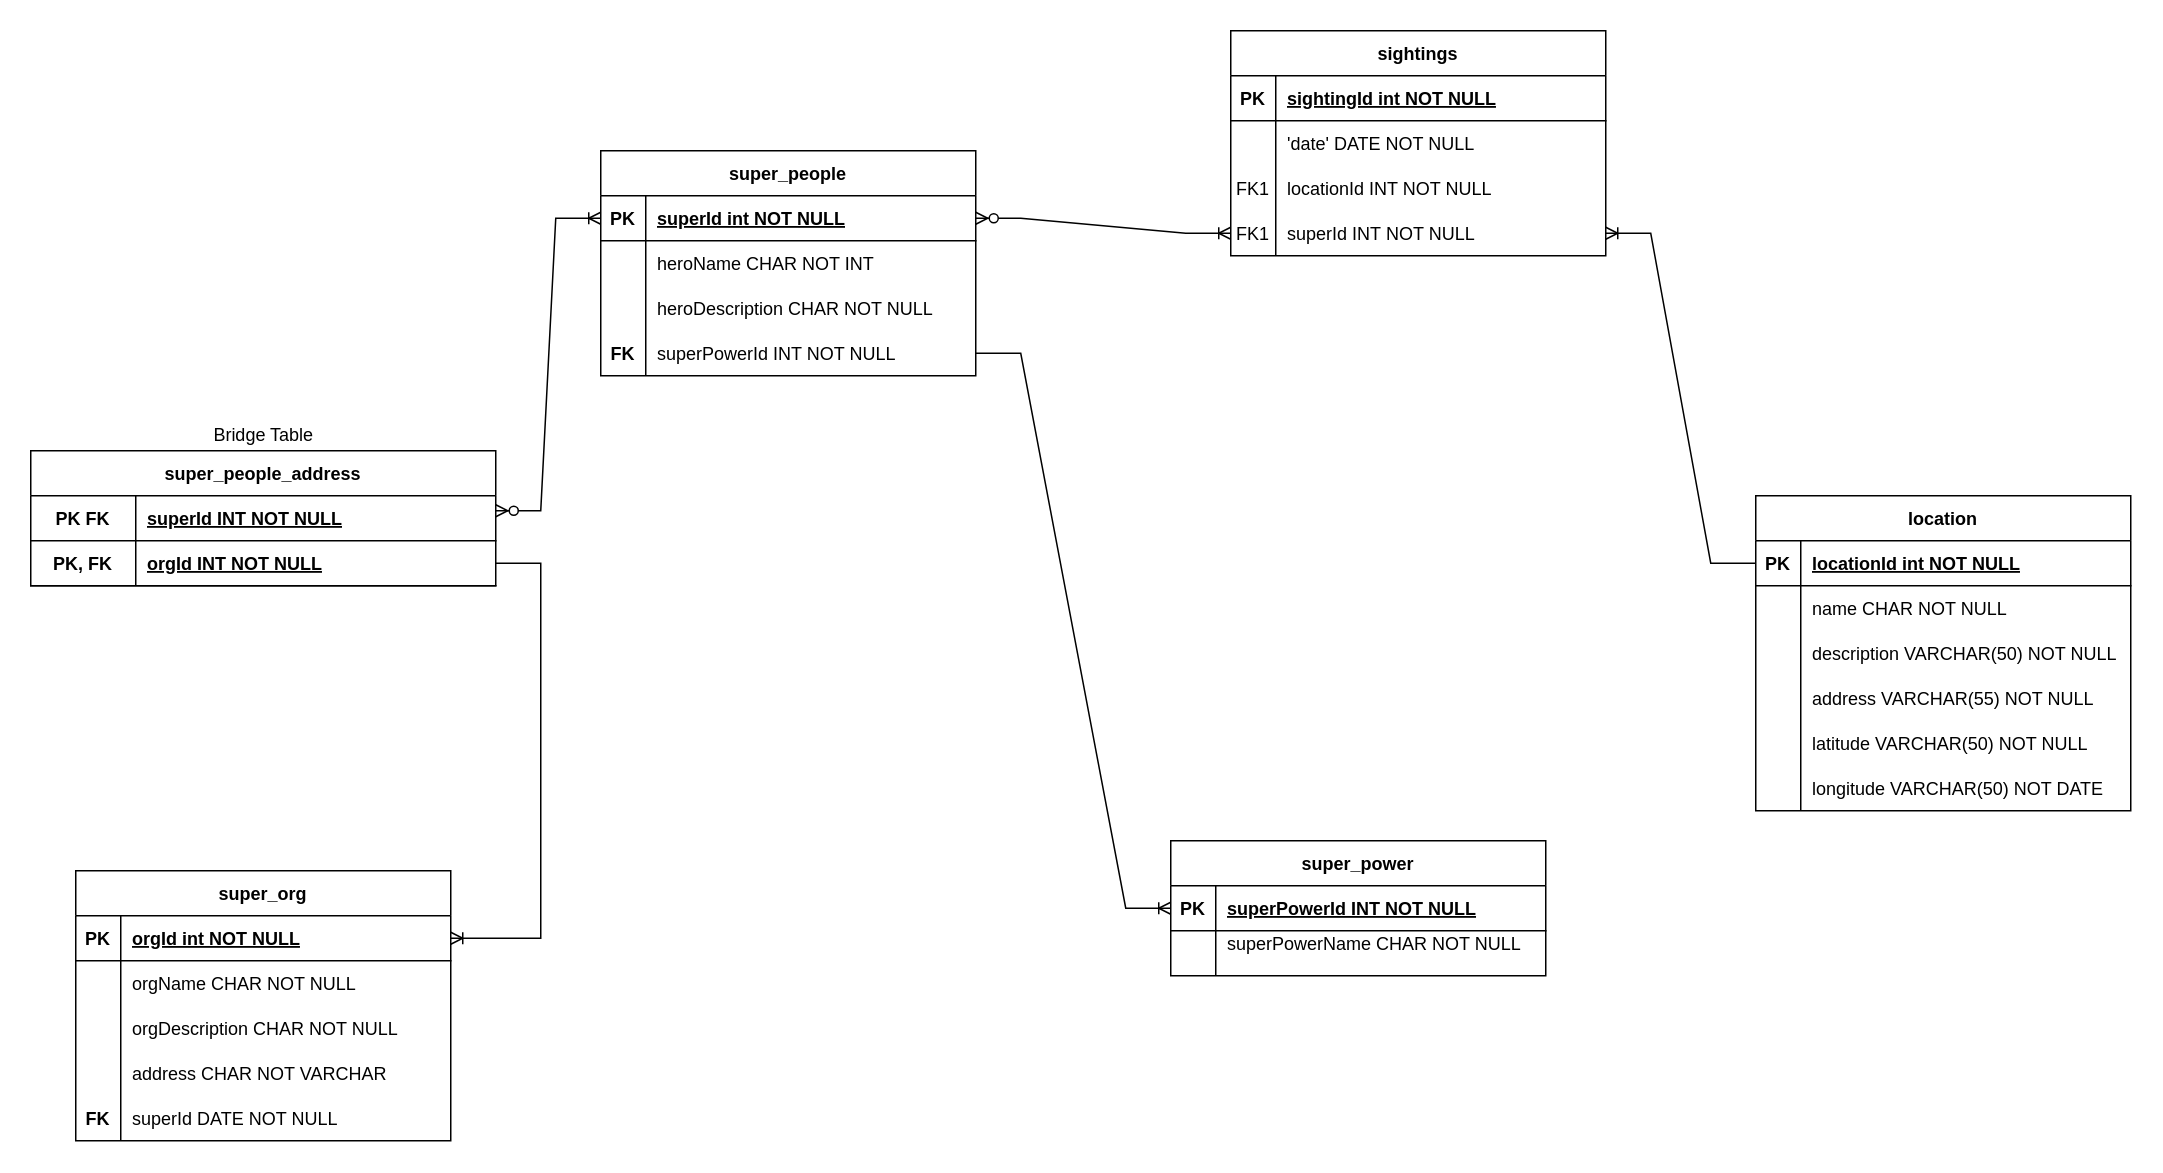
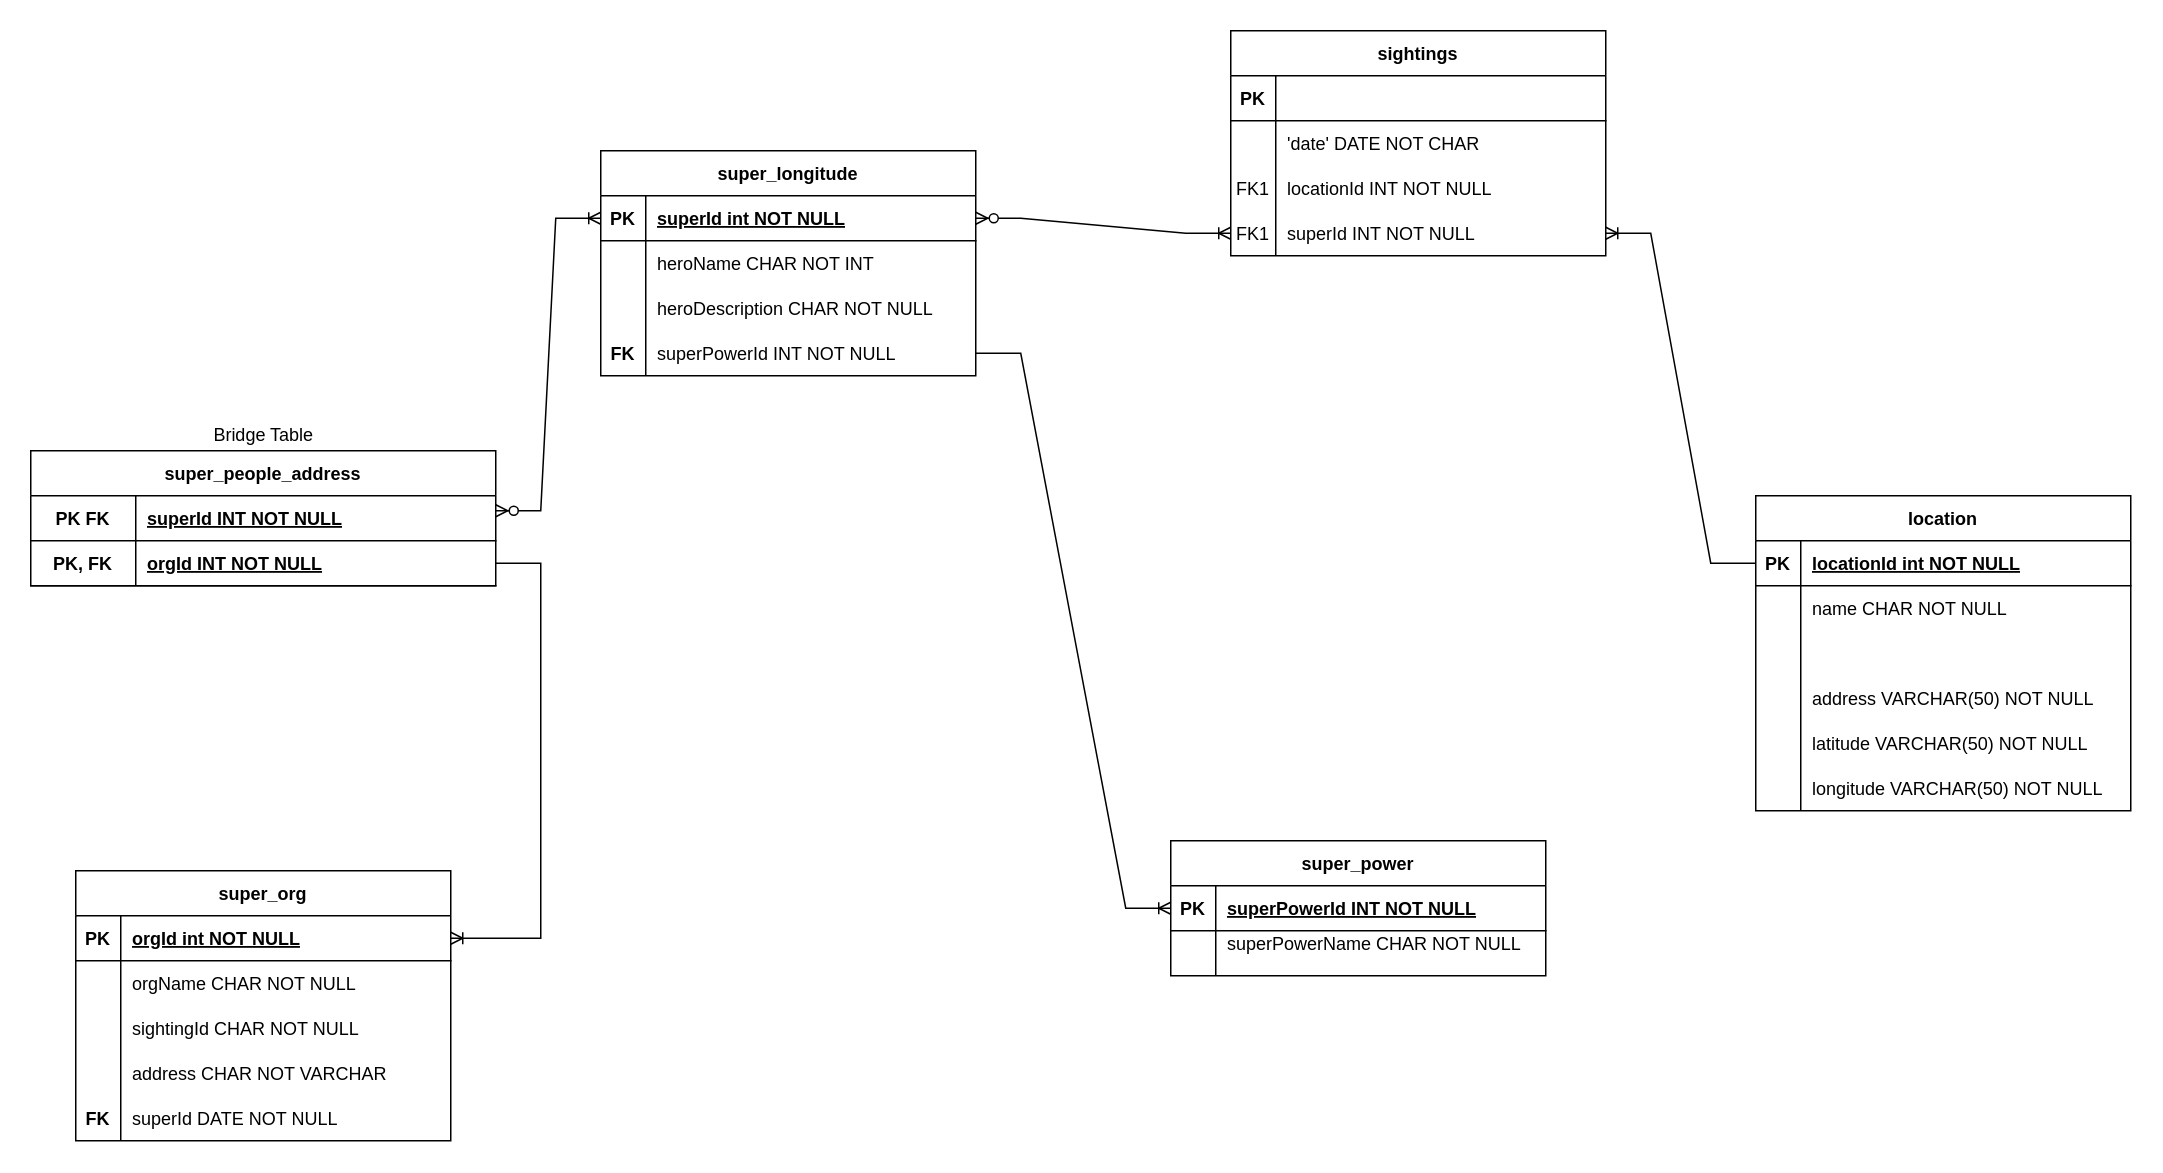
node "sightingId int NOT NULL": removed
node "'date' DATE NOT NULL": label "'date' DATE NOT NULL" -> "'date' DATE NOT CHAR"
node "super_people": label "super_people" -> "super_longitude"
node "description VARCHAR(50) NOT NULL": removed
node "address VARCHAR(55) NOT NULL": label "address VARCHAR(55) NOT NULL" -> "address VARCHAR(50) NOT NULL"
node "longitude VARCHAR(50) NOT DATE": label "longitude VARCHAR(50) NOT DATE" -> "longitude VARCHAR(50) NOT NULL"
node "orgDescription CHAR NOT NULL": label "orgDescription CHAR NOT NULL" -> "sightingId CHAR NOT NULL"
